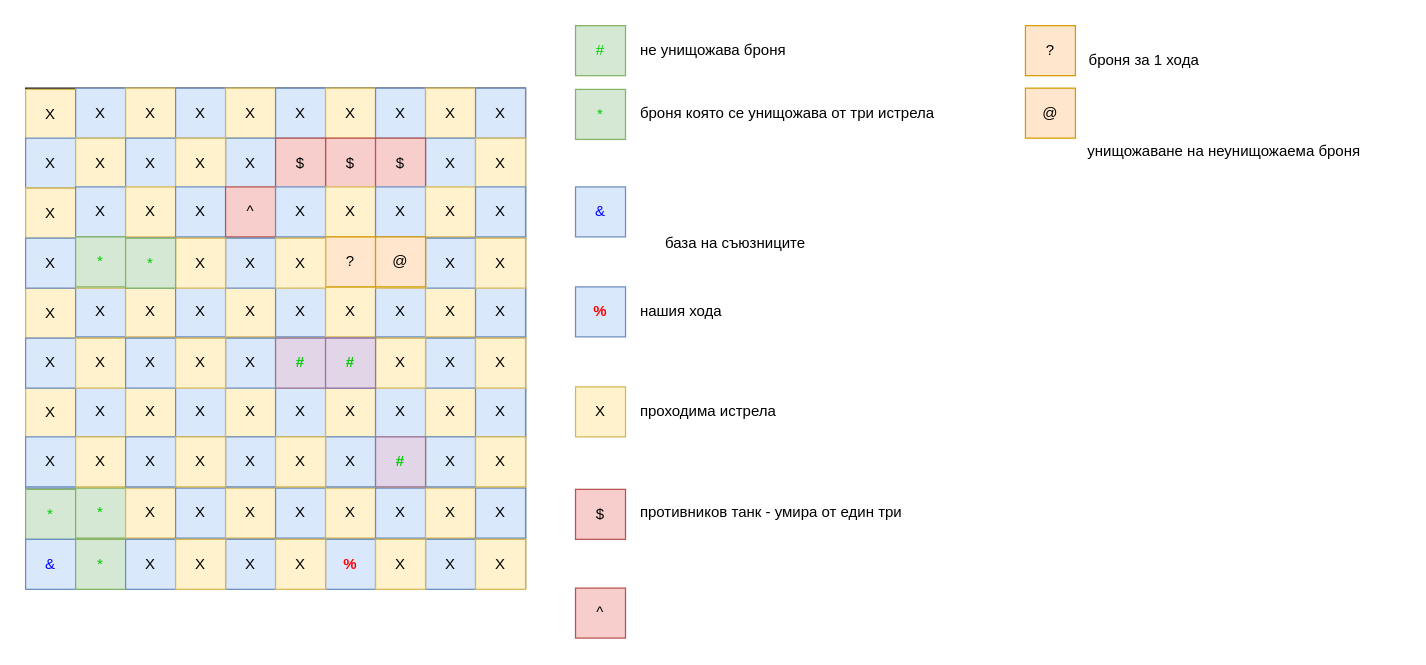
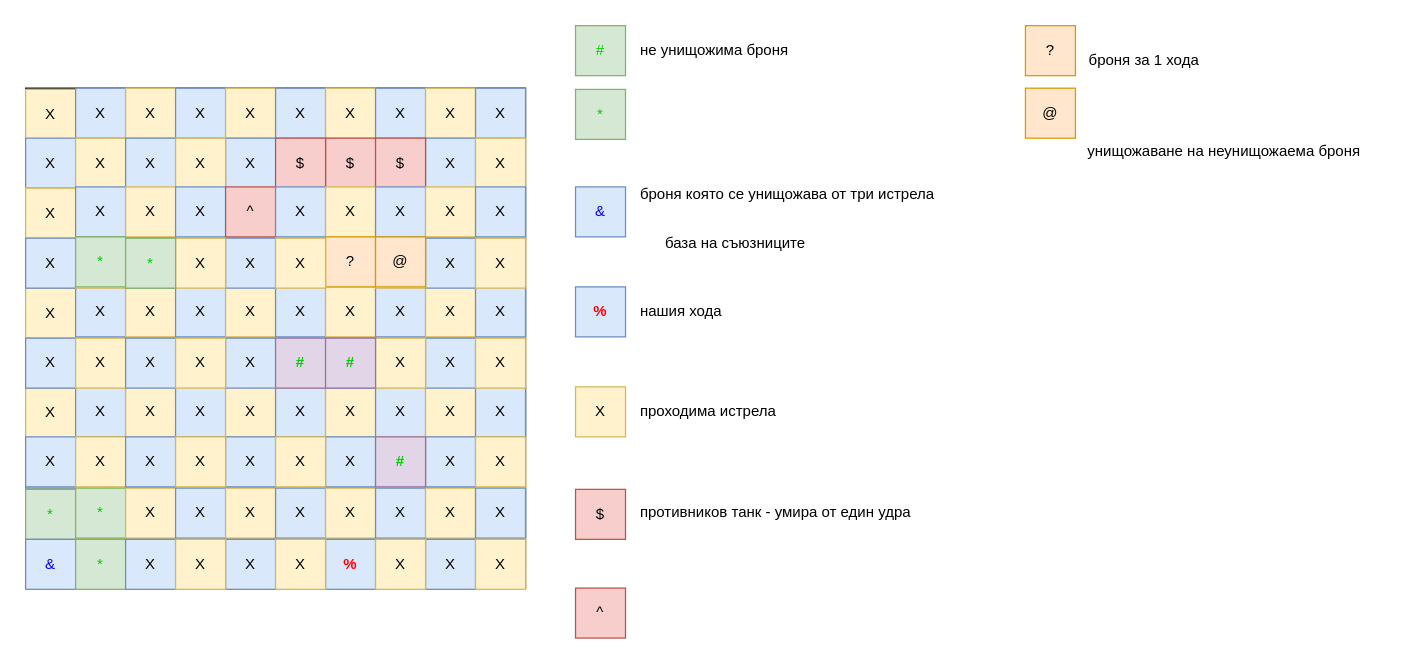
node "не унищожава броня": label "не унищожава броня" -> "не унищожима броня"
node "броня която се унищожава от три истрела": moved (794, 113) -> (794, 194)
node "противников танк - умира от един три": label "противников танк - умира от един три" -> "противников танк - умира от един удра"
